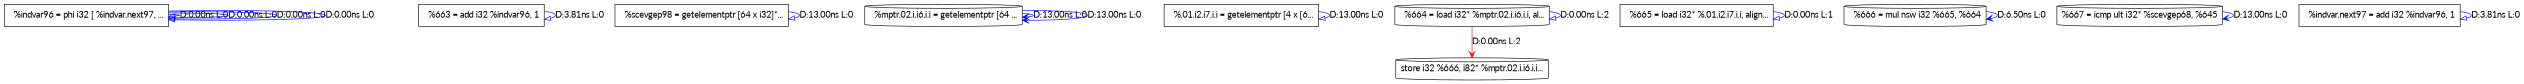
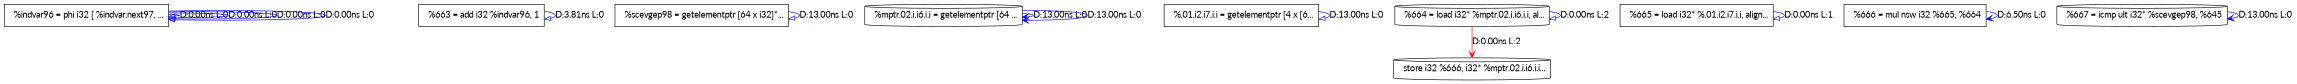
node "%666 = mul nsw i32 %665, %664": shape cylinder -> box
node "%667 = icmp ult i32* %scevgep68, %645": label "%667 = icmp ult i32* %scevgep68, %645" -> "%667 = icmp ult i32* %scevgep98, %645"
node "%indvar.next97 = add i32 %indvar96, 1": removed
node "store i32 %666, i82* %mptr.02.i.i6.i.i...": label "store i32 %666, i82* %mptr.02.i.i6.i.i..." -> "store i32 %666, i32* %mptr.02.i.i6.i.i..."
